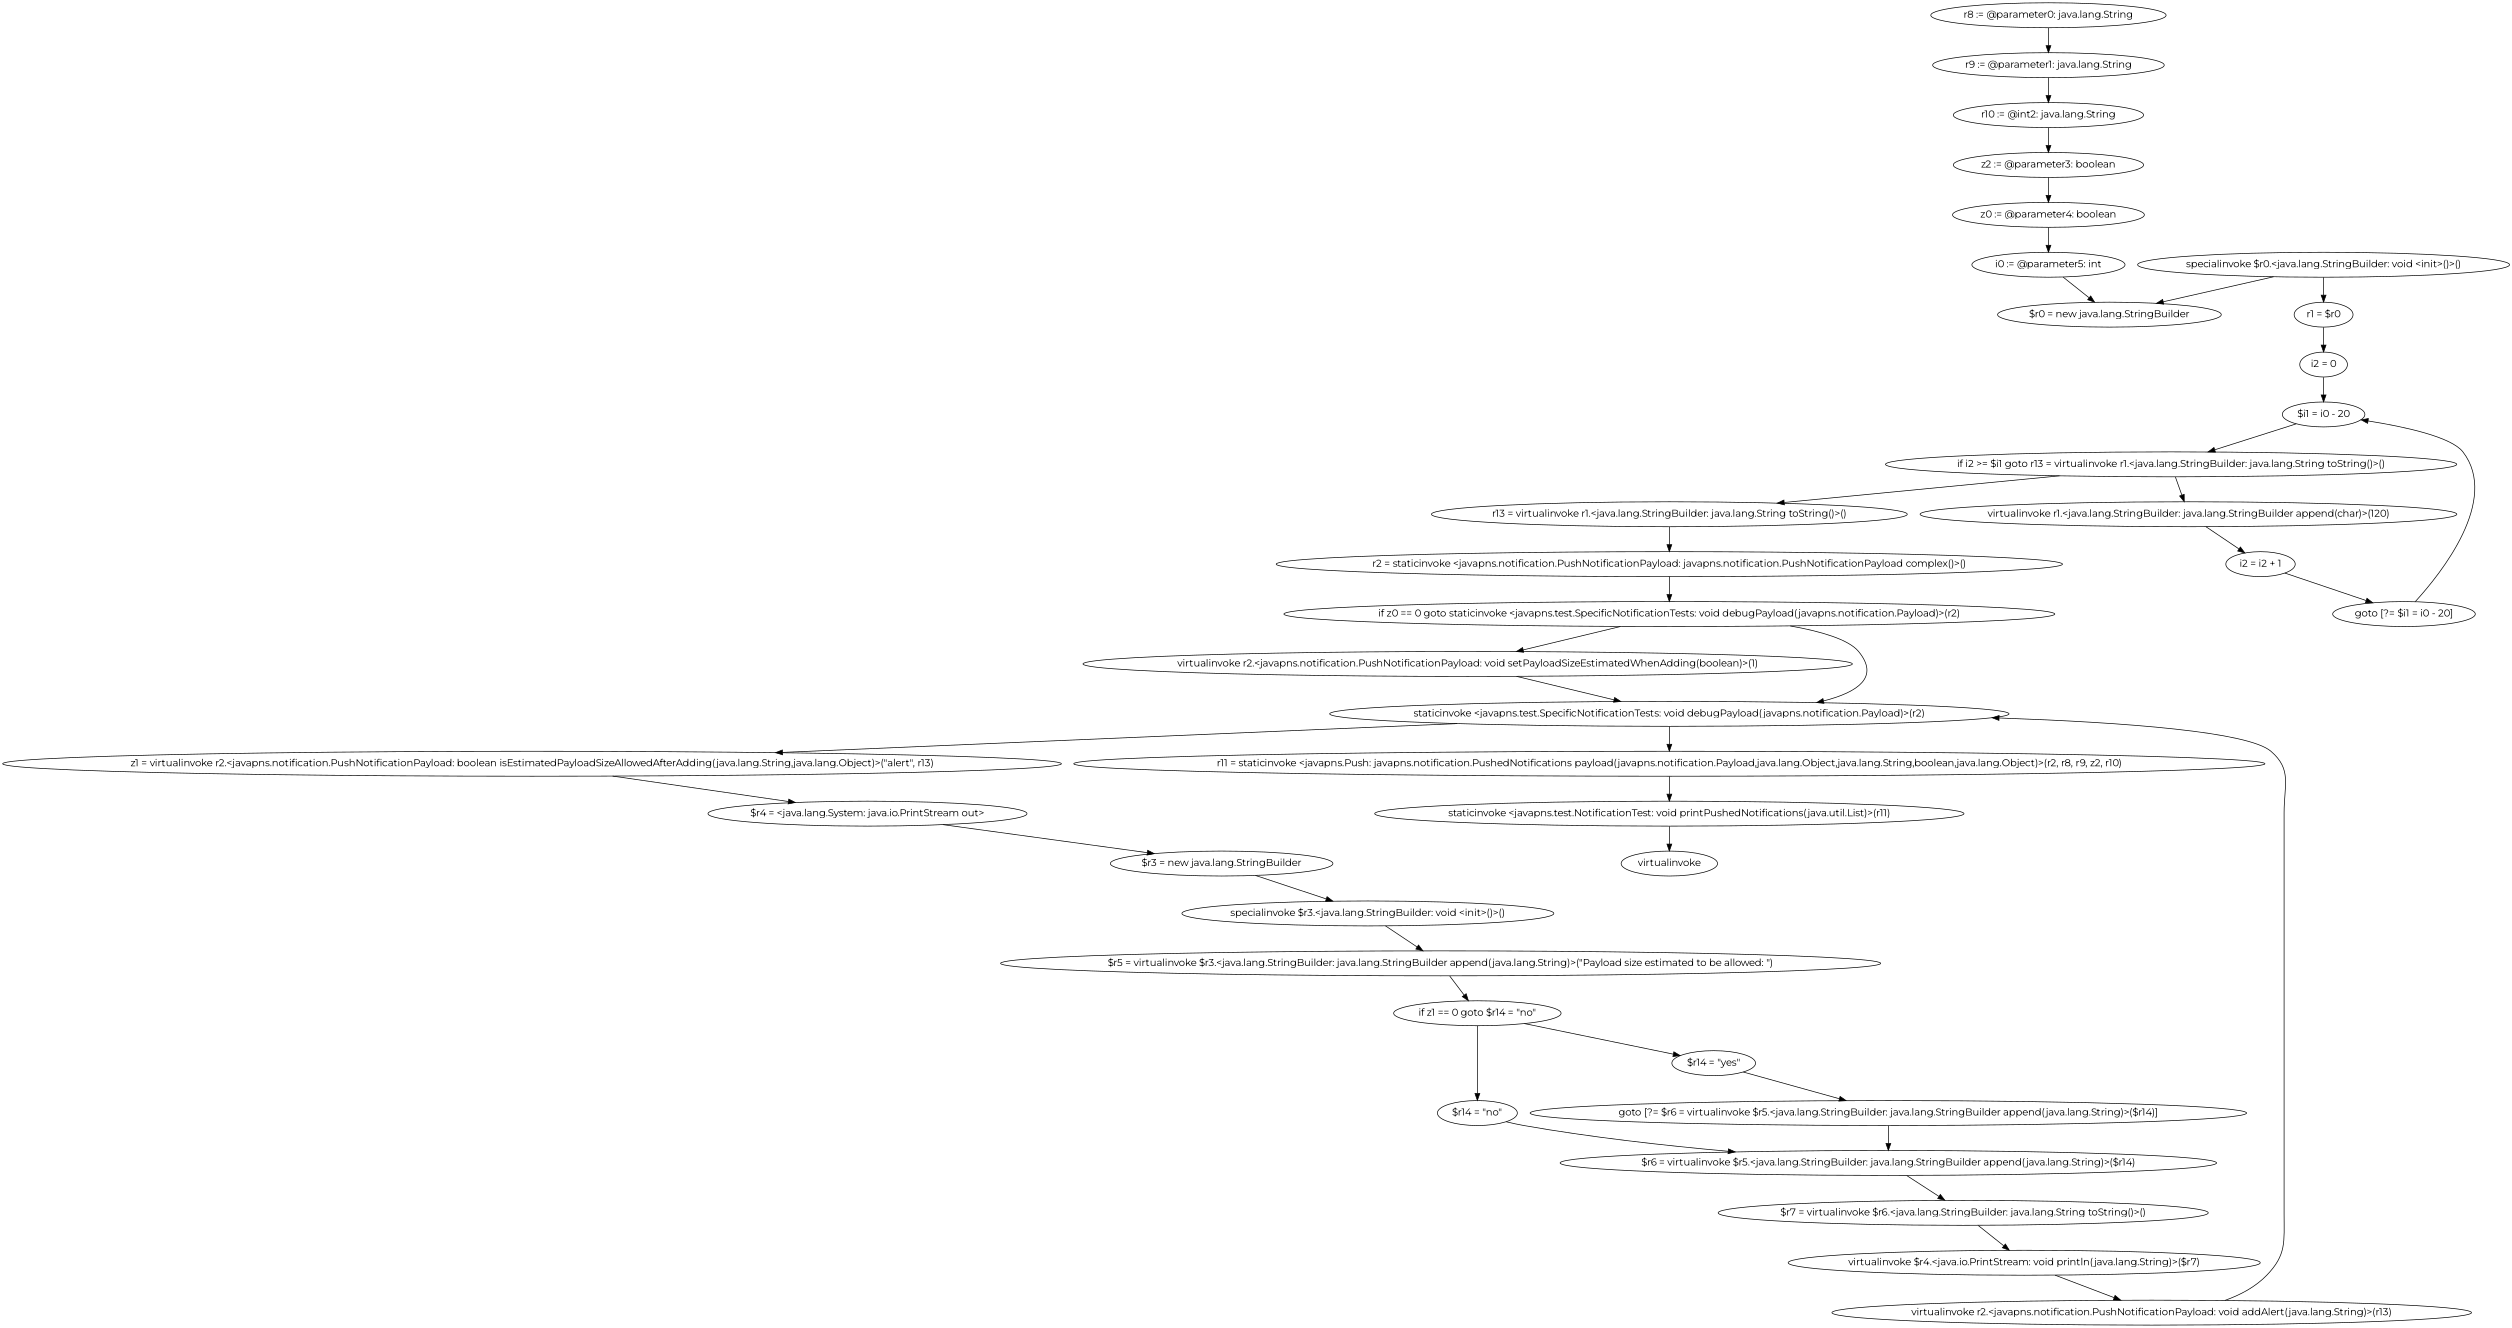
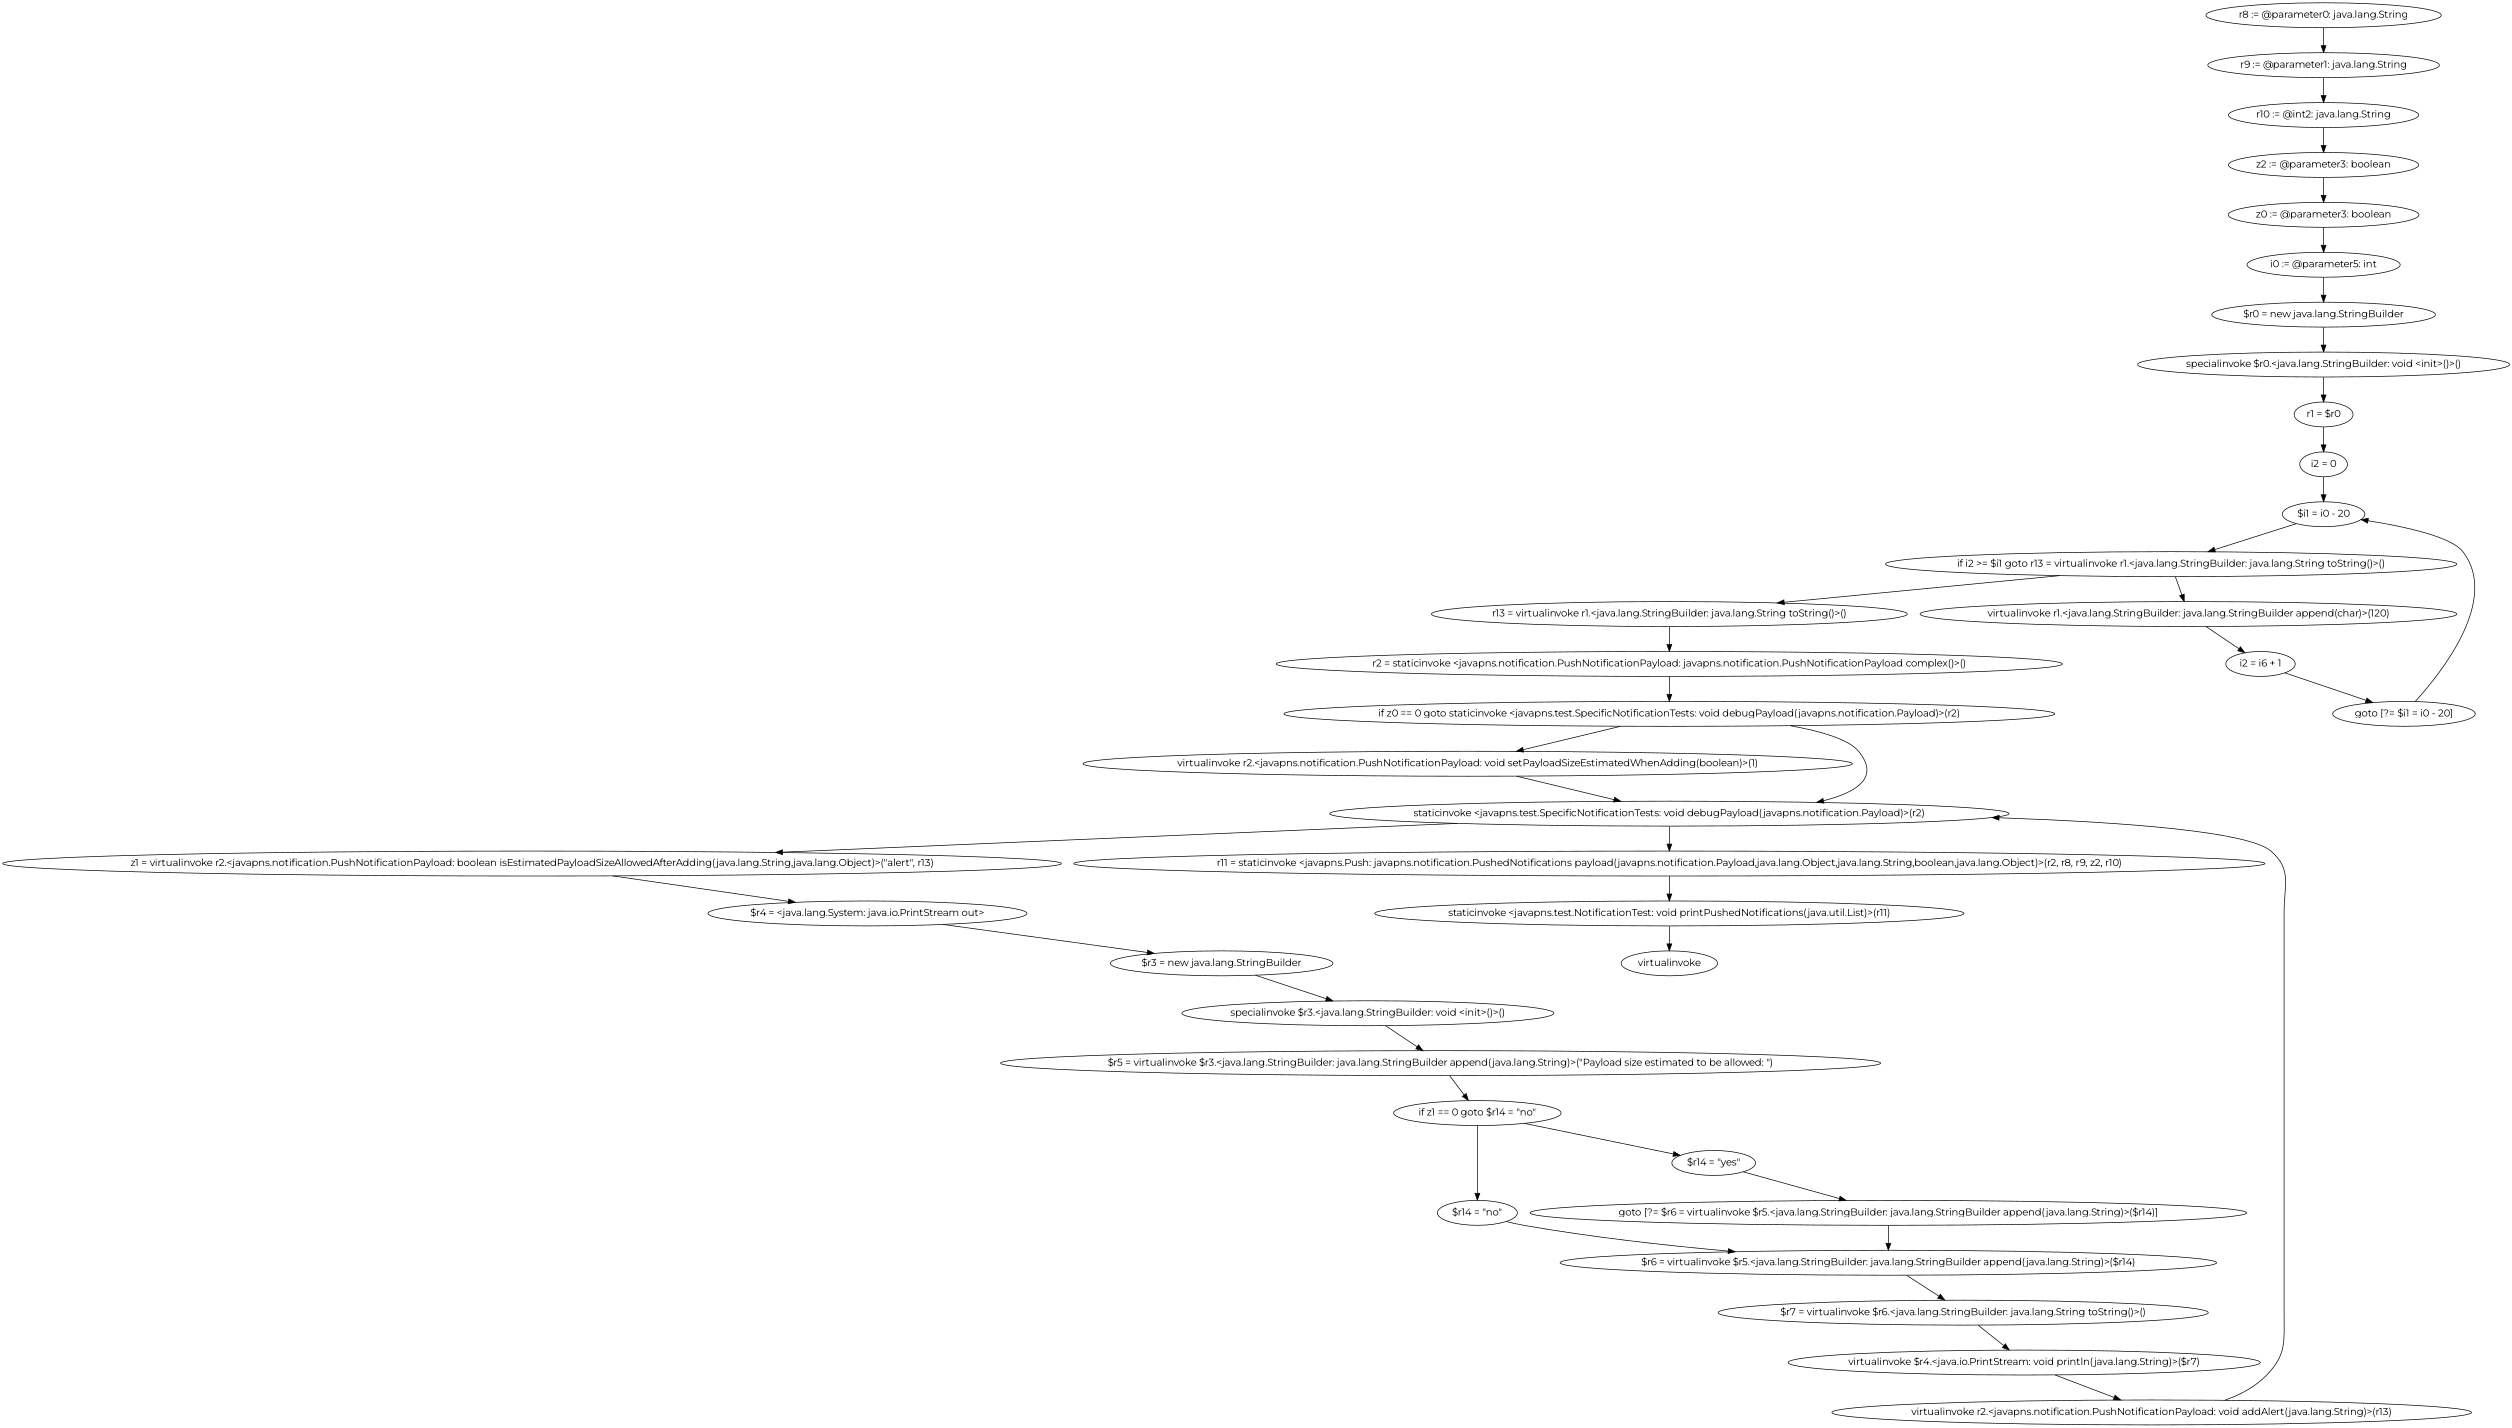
node "z0 := @parameter4: boolean": label "z0 := @parameter4: boolean" -> "z0 := @parameter3: boolean"
edge "specialinvoke $r0.<java.lang.StringBuilder: void <init>()>()" -> "$r0 = new java.lang.StringBuilder": reversed
node "i2 = i2 + 1": label "i2 = i2 + 1" -> "i2 = i6 + 1"
